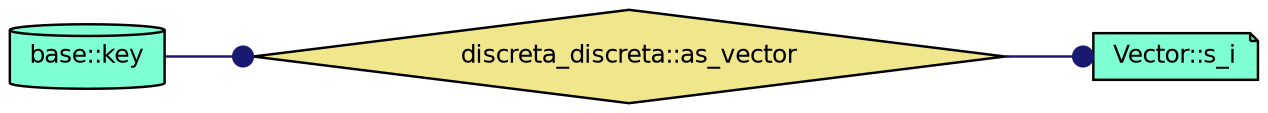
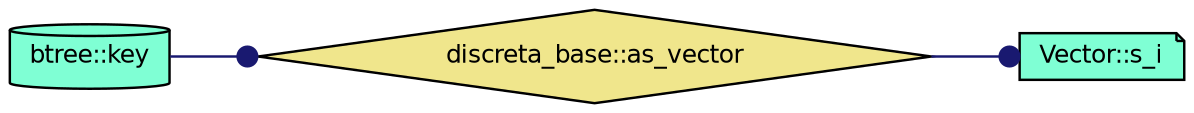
node "base::key": label "base::key" -> "btree::key"
node "discreta_discreta::as_vector": label "discreta_discreta::as_vector" -> "discreta_base::as_vector"
